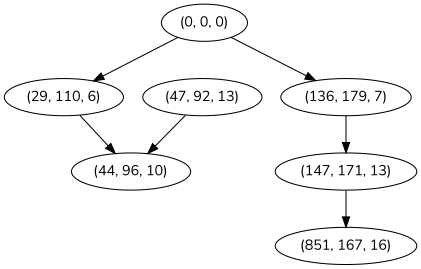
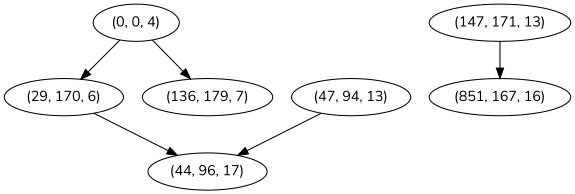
node "(0, 0, 0)": label "(0, 0, 0)" -> "(0, 0, 4)"
node "(29, 110, 6)": label "(29, 110, 6)" -> "(29, 170, 6)"
node "(47, 92, 13)": label "(47, 92, 13)" -> "(47, 94, 13)"
edge "(136, 179, 7)" -> "(147, 171, 13)": removed
node "(44, 96, 10)": label "(44, 96, 10)" -> "(44, 96, 17)"
